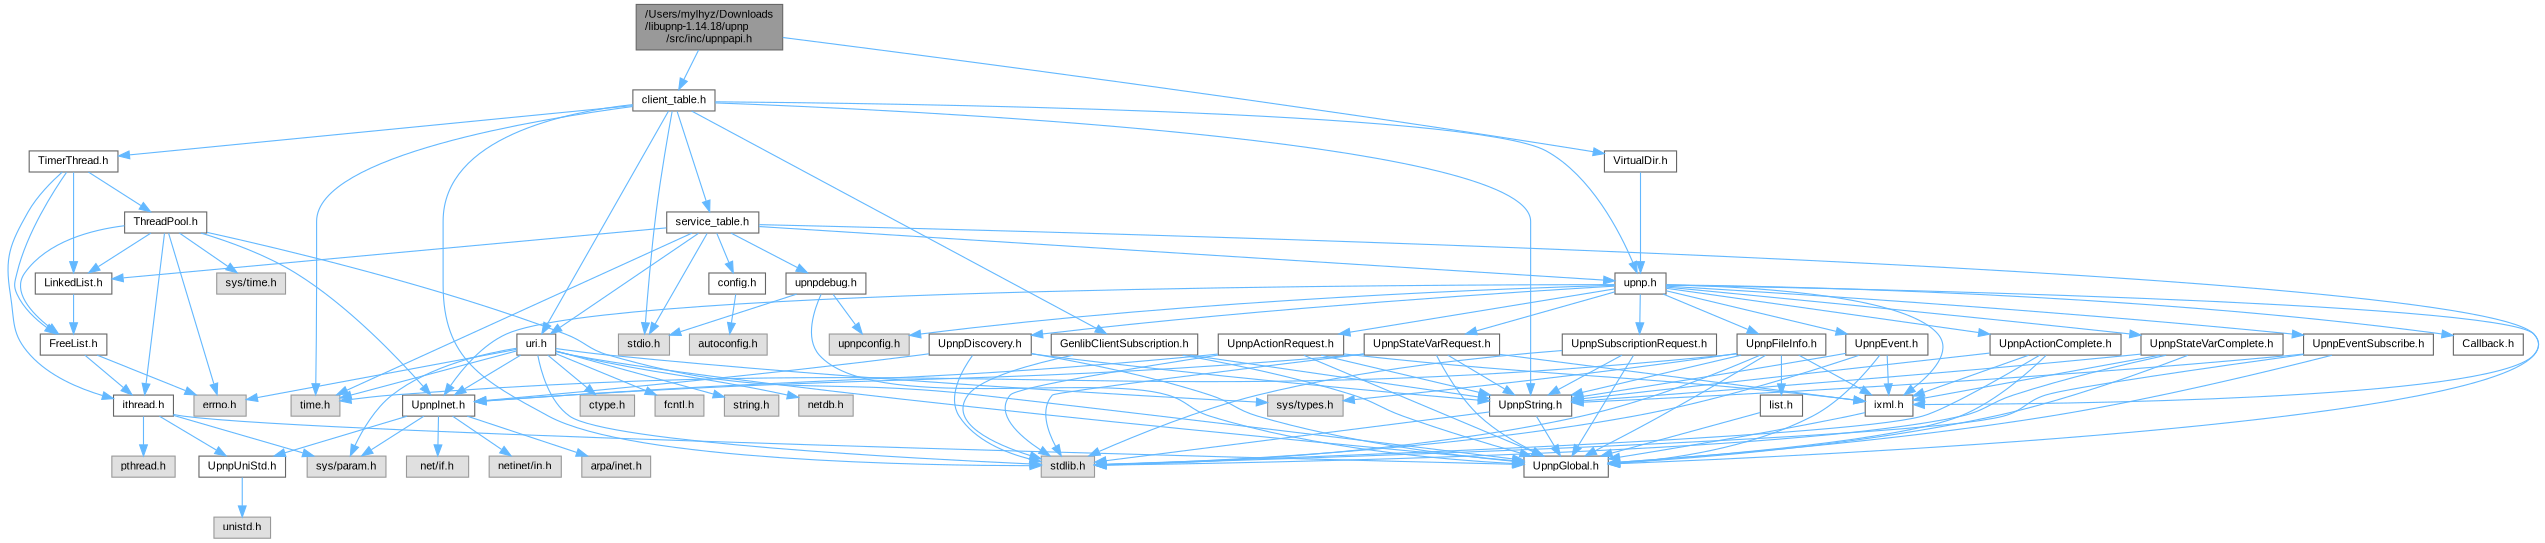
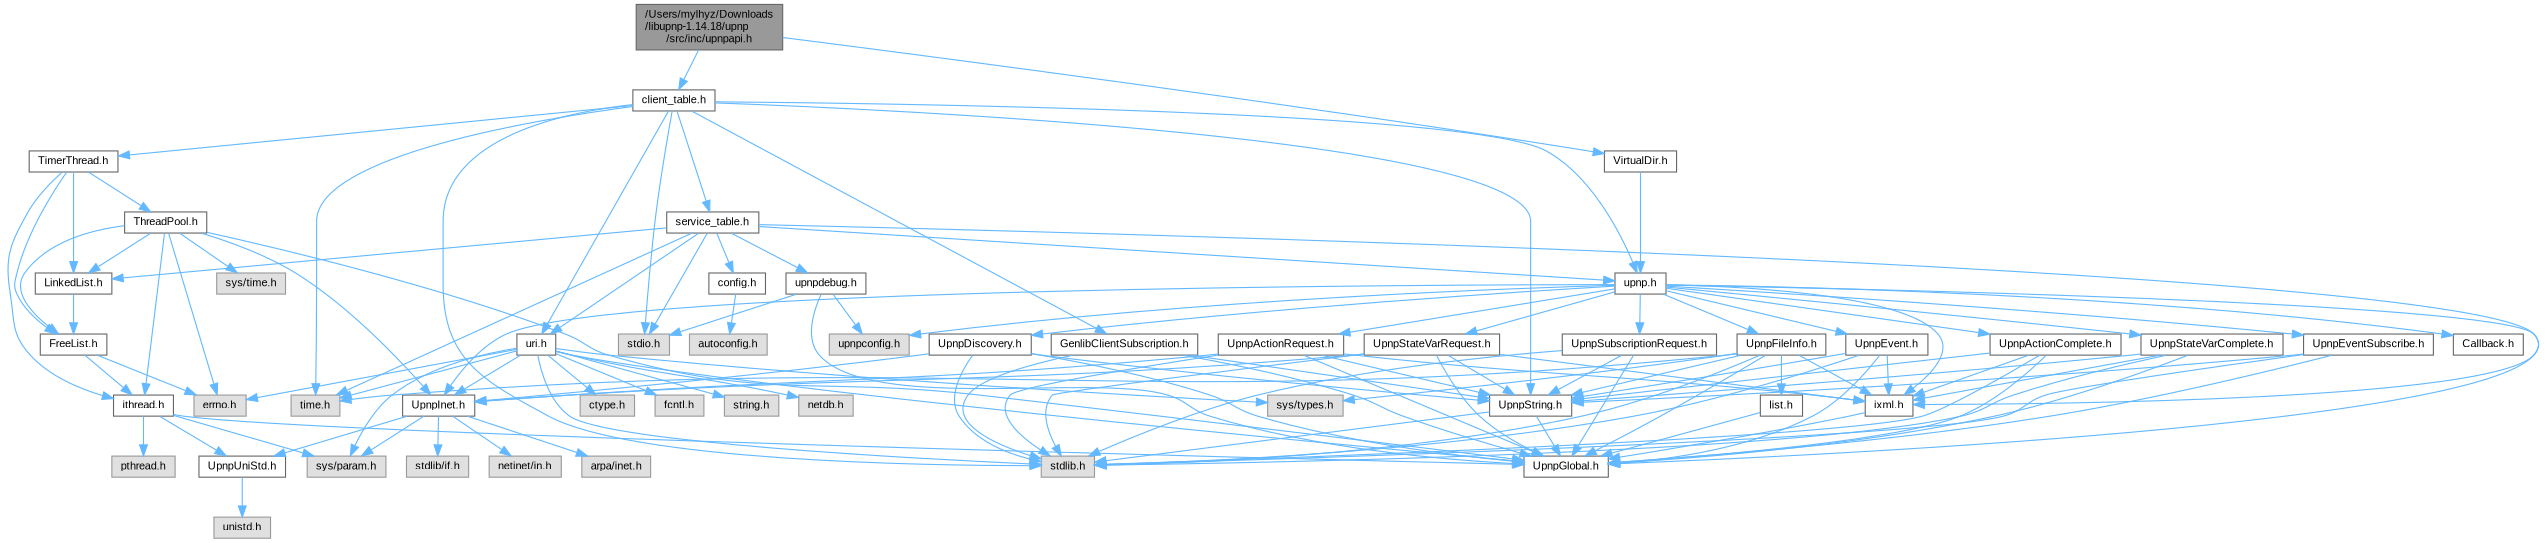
node "net/if.h": label "net/if.h" -> "stdlib/if.h"
